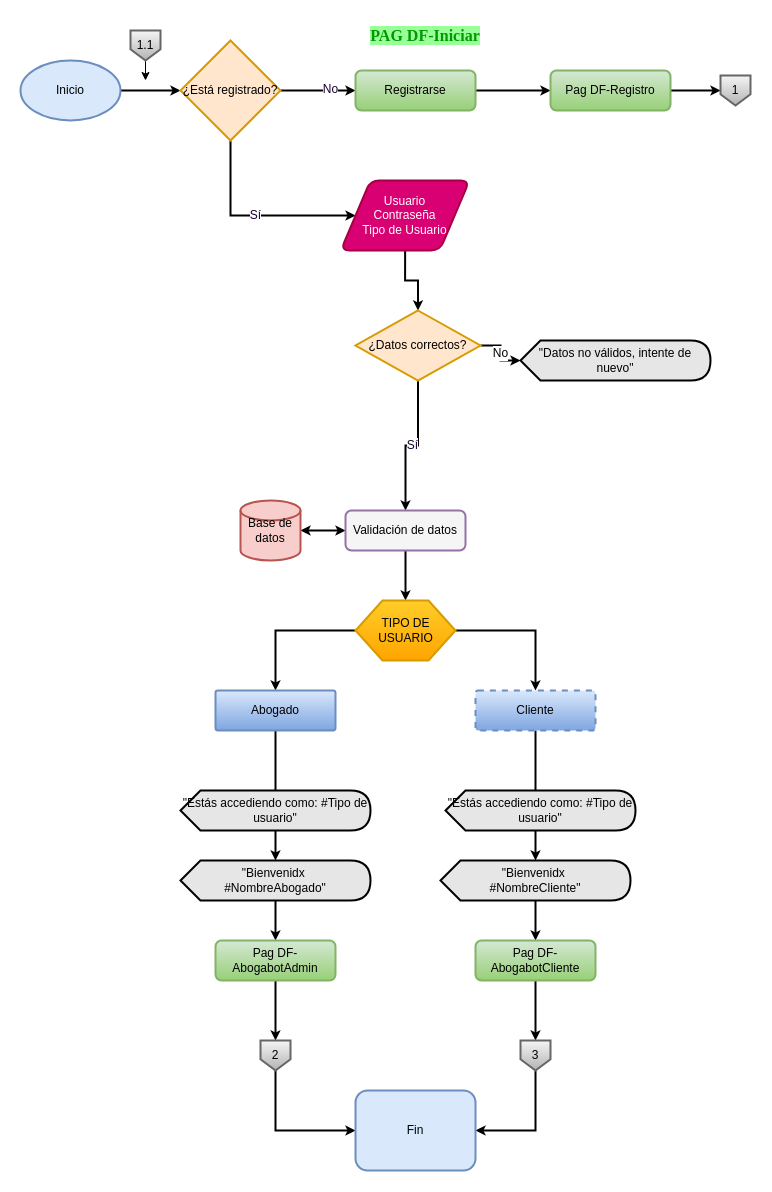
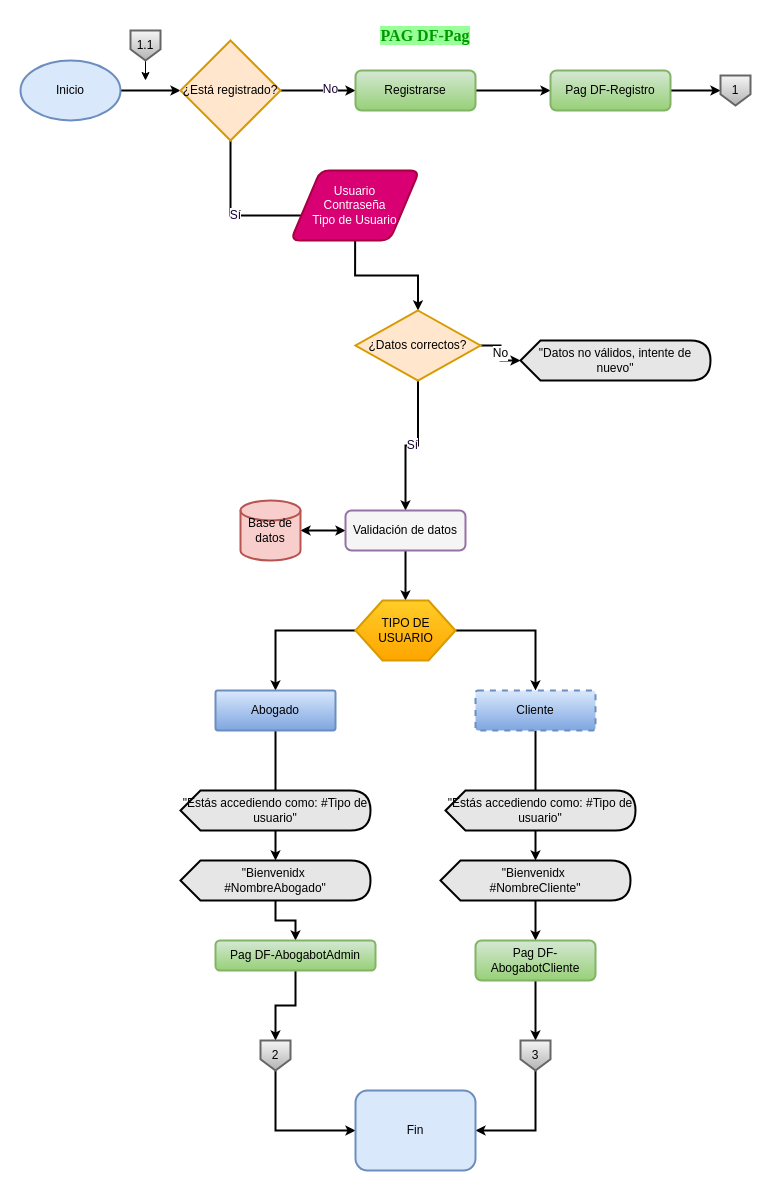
node "PAG DF-Iniciar": label "PAG DF-Iniciar" -> "PAG DF-Pag"
node "UsuarioContraseñaTipo de Usuario": moved (405, 216) -> (355, 206)
node "Pag DF-AbogabotAdmin": size 120x40 -> 160x30
